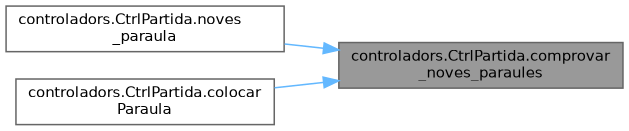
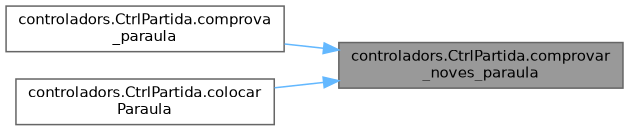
node "controladors.CtrlPartida.noves _paraula": label "controladors.CtrlPartida.noves _paraula" -> "controladors.CtrlPartida.comprova _paraula"
node "controladors.CtrlPartida.comprovar _noves_paraules": label "controladors.CtrlPartida.comprovar _noves_paraules" -> "controladors.CtrlPartida.comprovar _noves_paraula"
